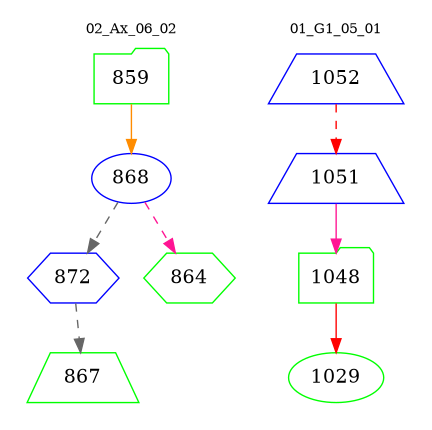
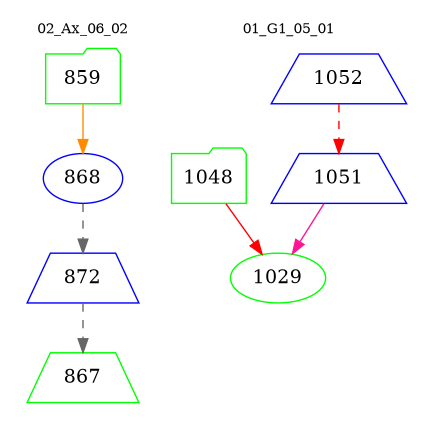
edge "1051" -> "1048": now "1051" -> "1029"
node "872": shape hexagon -> trapezium
node "864": removed
